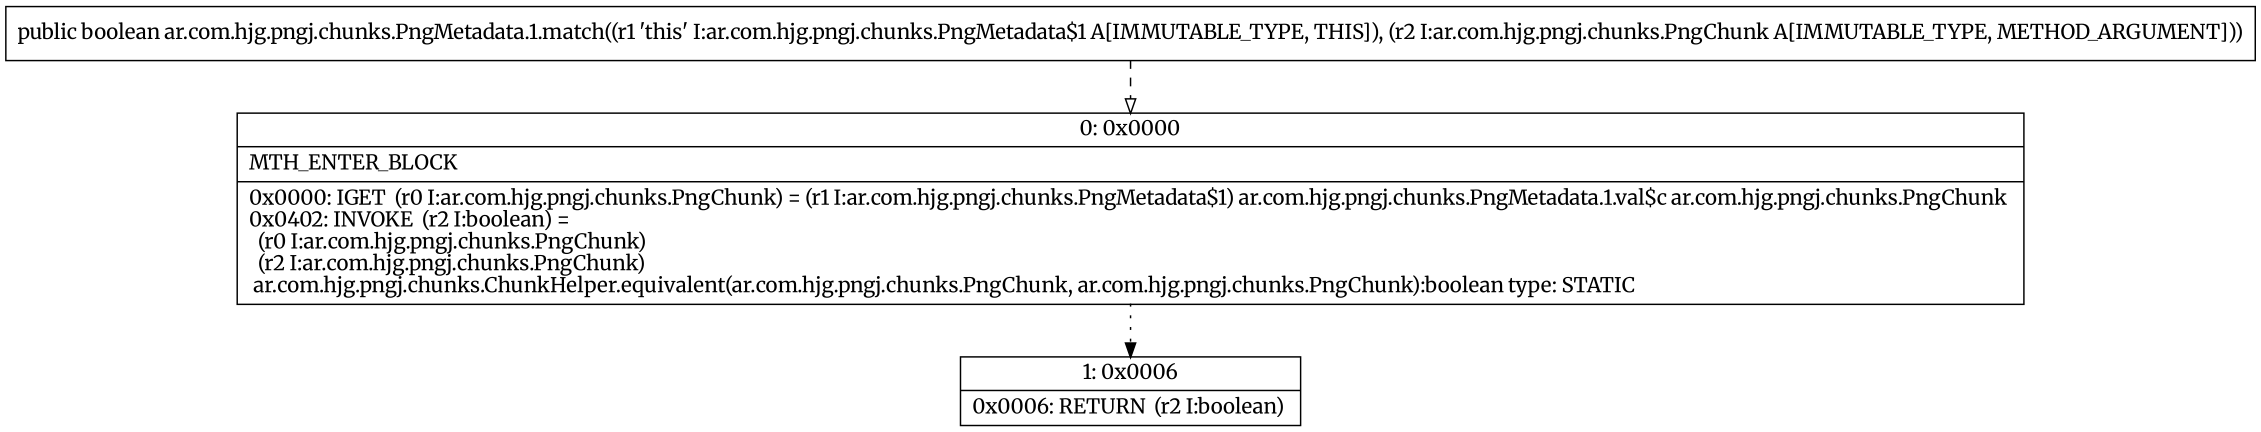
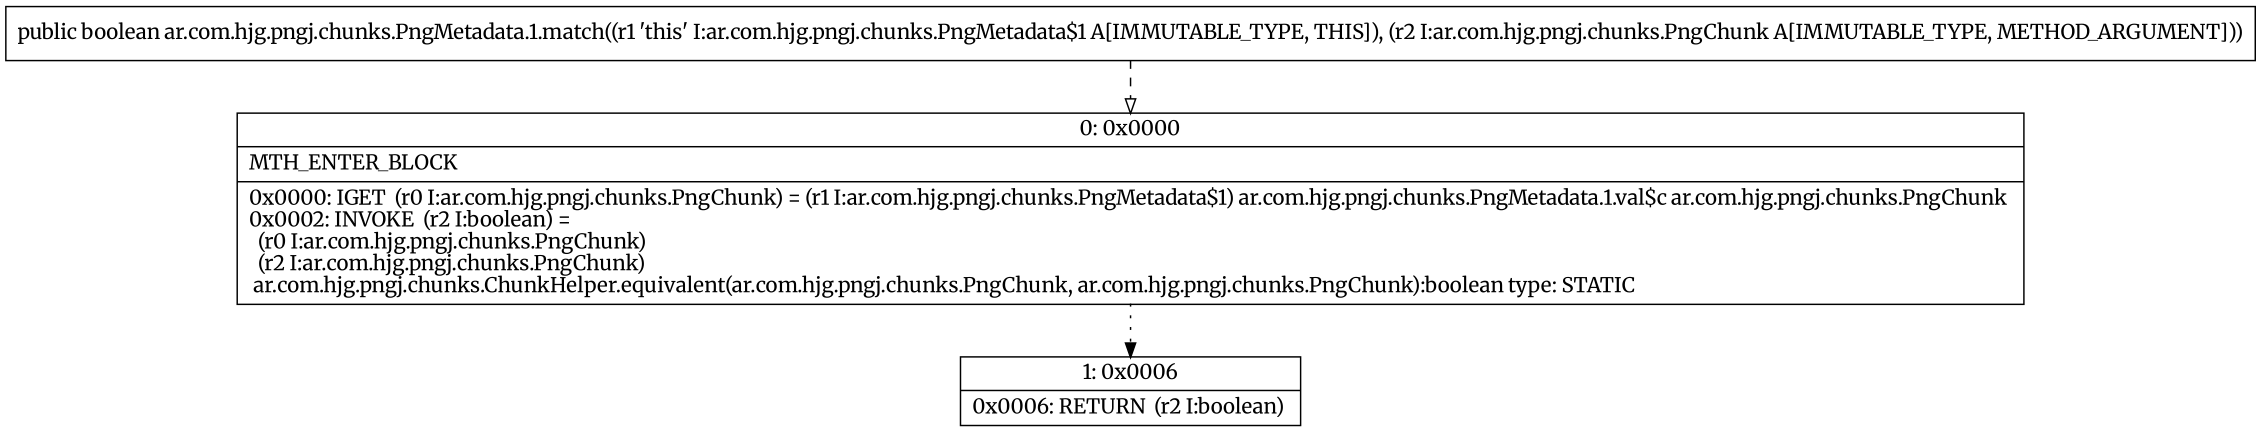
node "0: 0x0000": text "0x0402: INVOKE  (r2 I:boolean) =" -> "0x0002: INVOKE  (r2 I:boolean) ="
